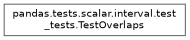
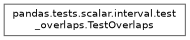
node "pandas.tests.scalar.interval.test _tests.TestOverlaps": label "pandas.tests.scalar.interval.test _tests.TestOverlaps" -> "pandas.tests.scalar.interval.test _overlaps.TestOverlaps"
